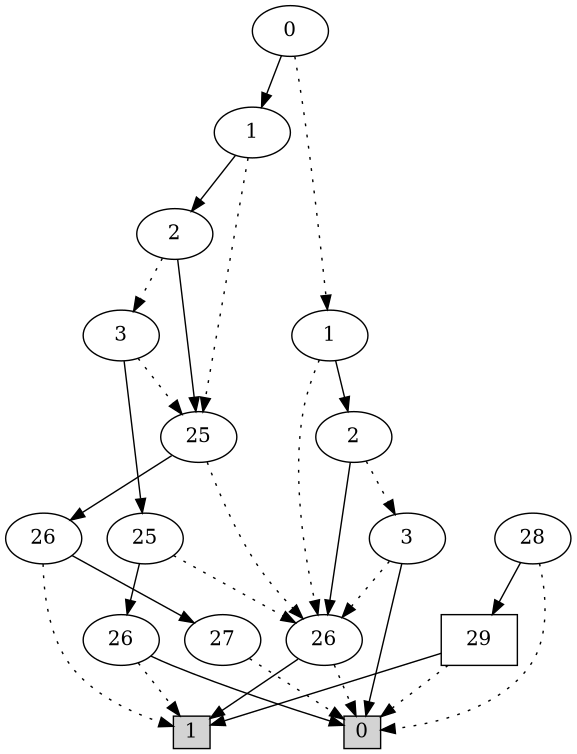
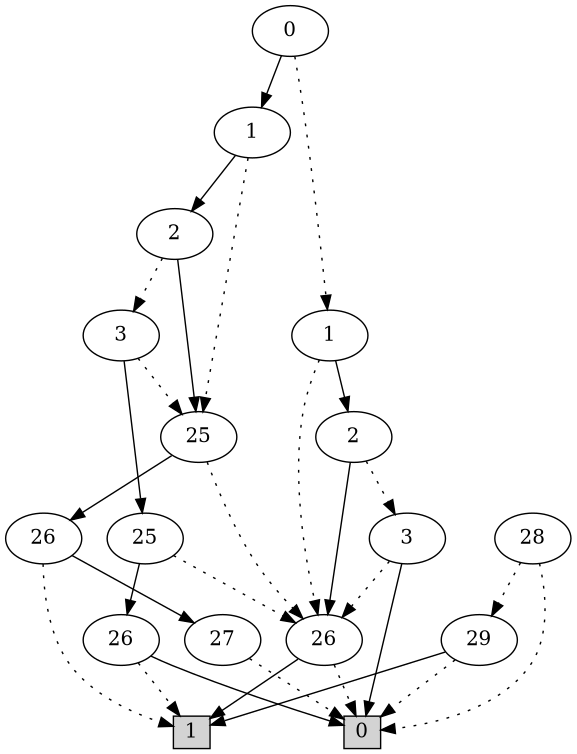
edge "28" -> "29": style filled -> dotted
node "29": shape box -> ellipse
